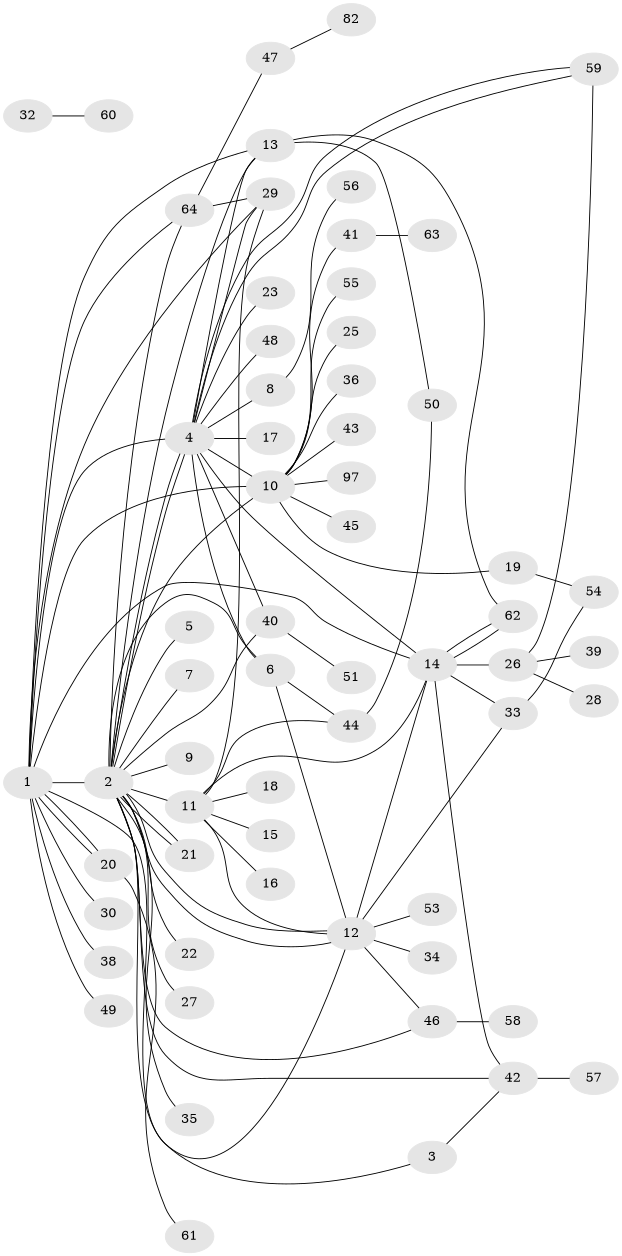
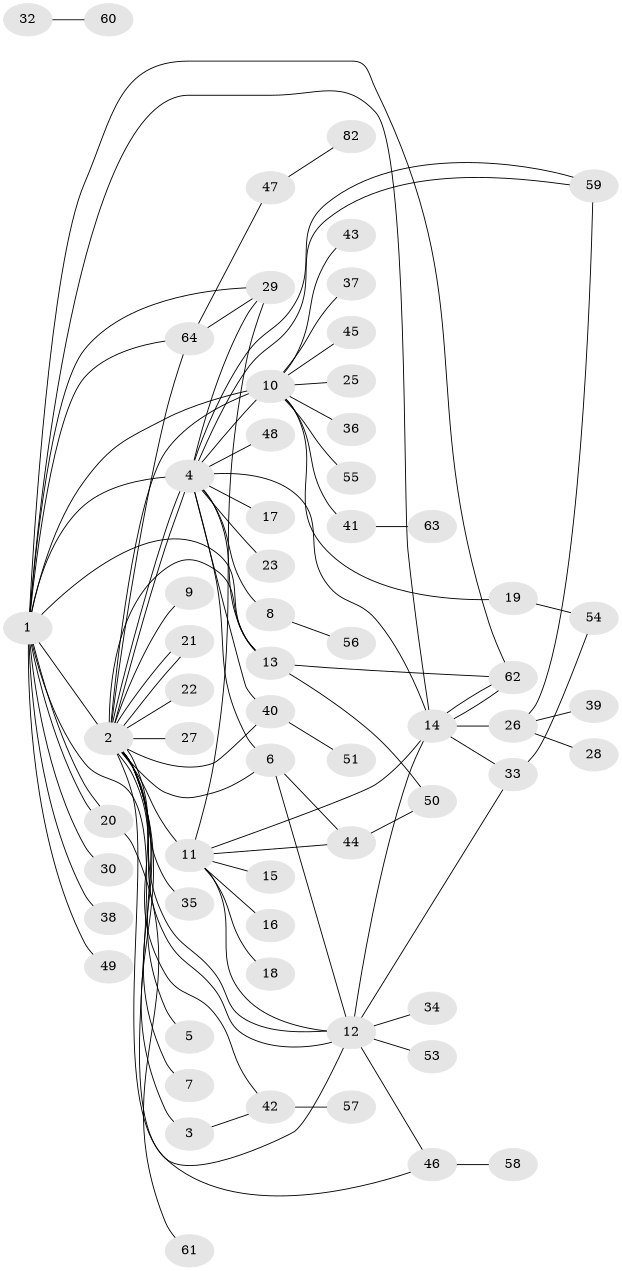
edge "1" -- "62": added
node "97": label "97" -> "37"
edge "14" -- "42": removed
